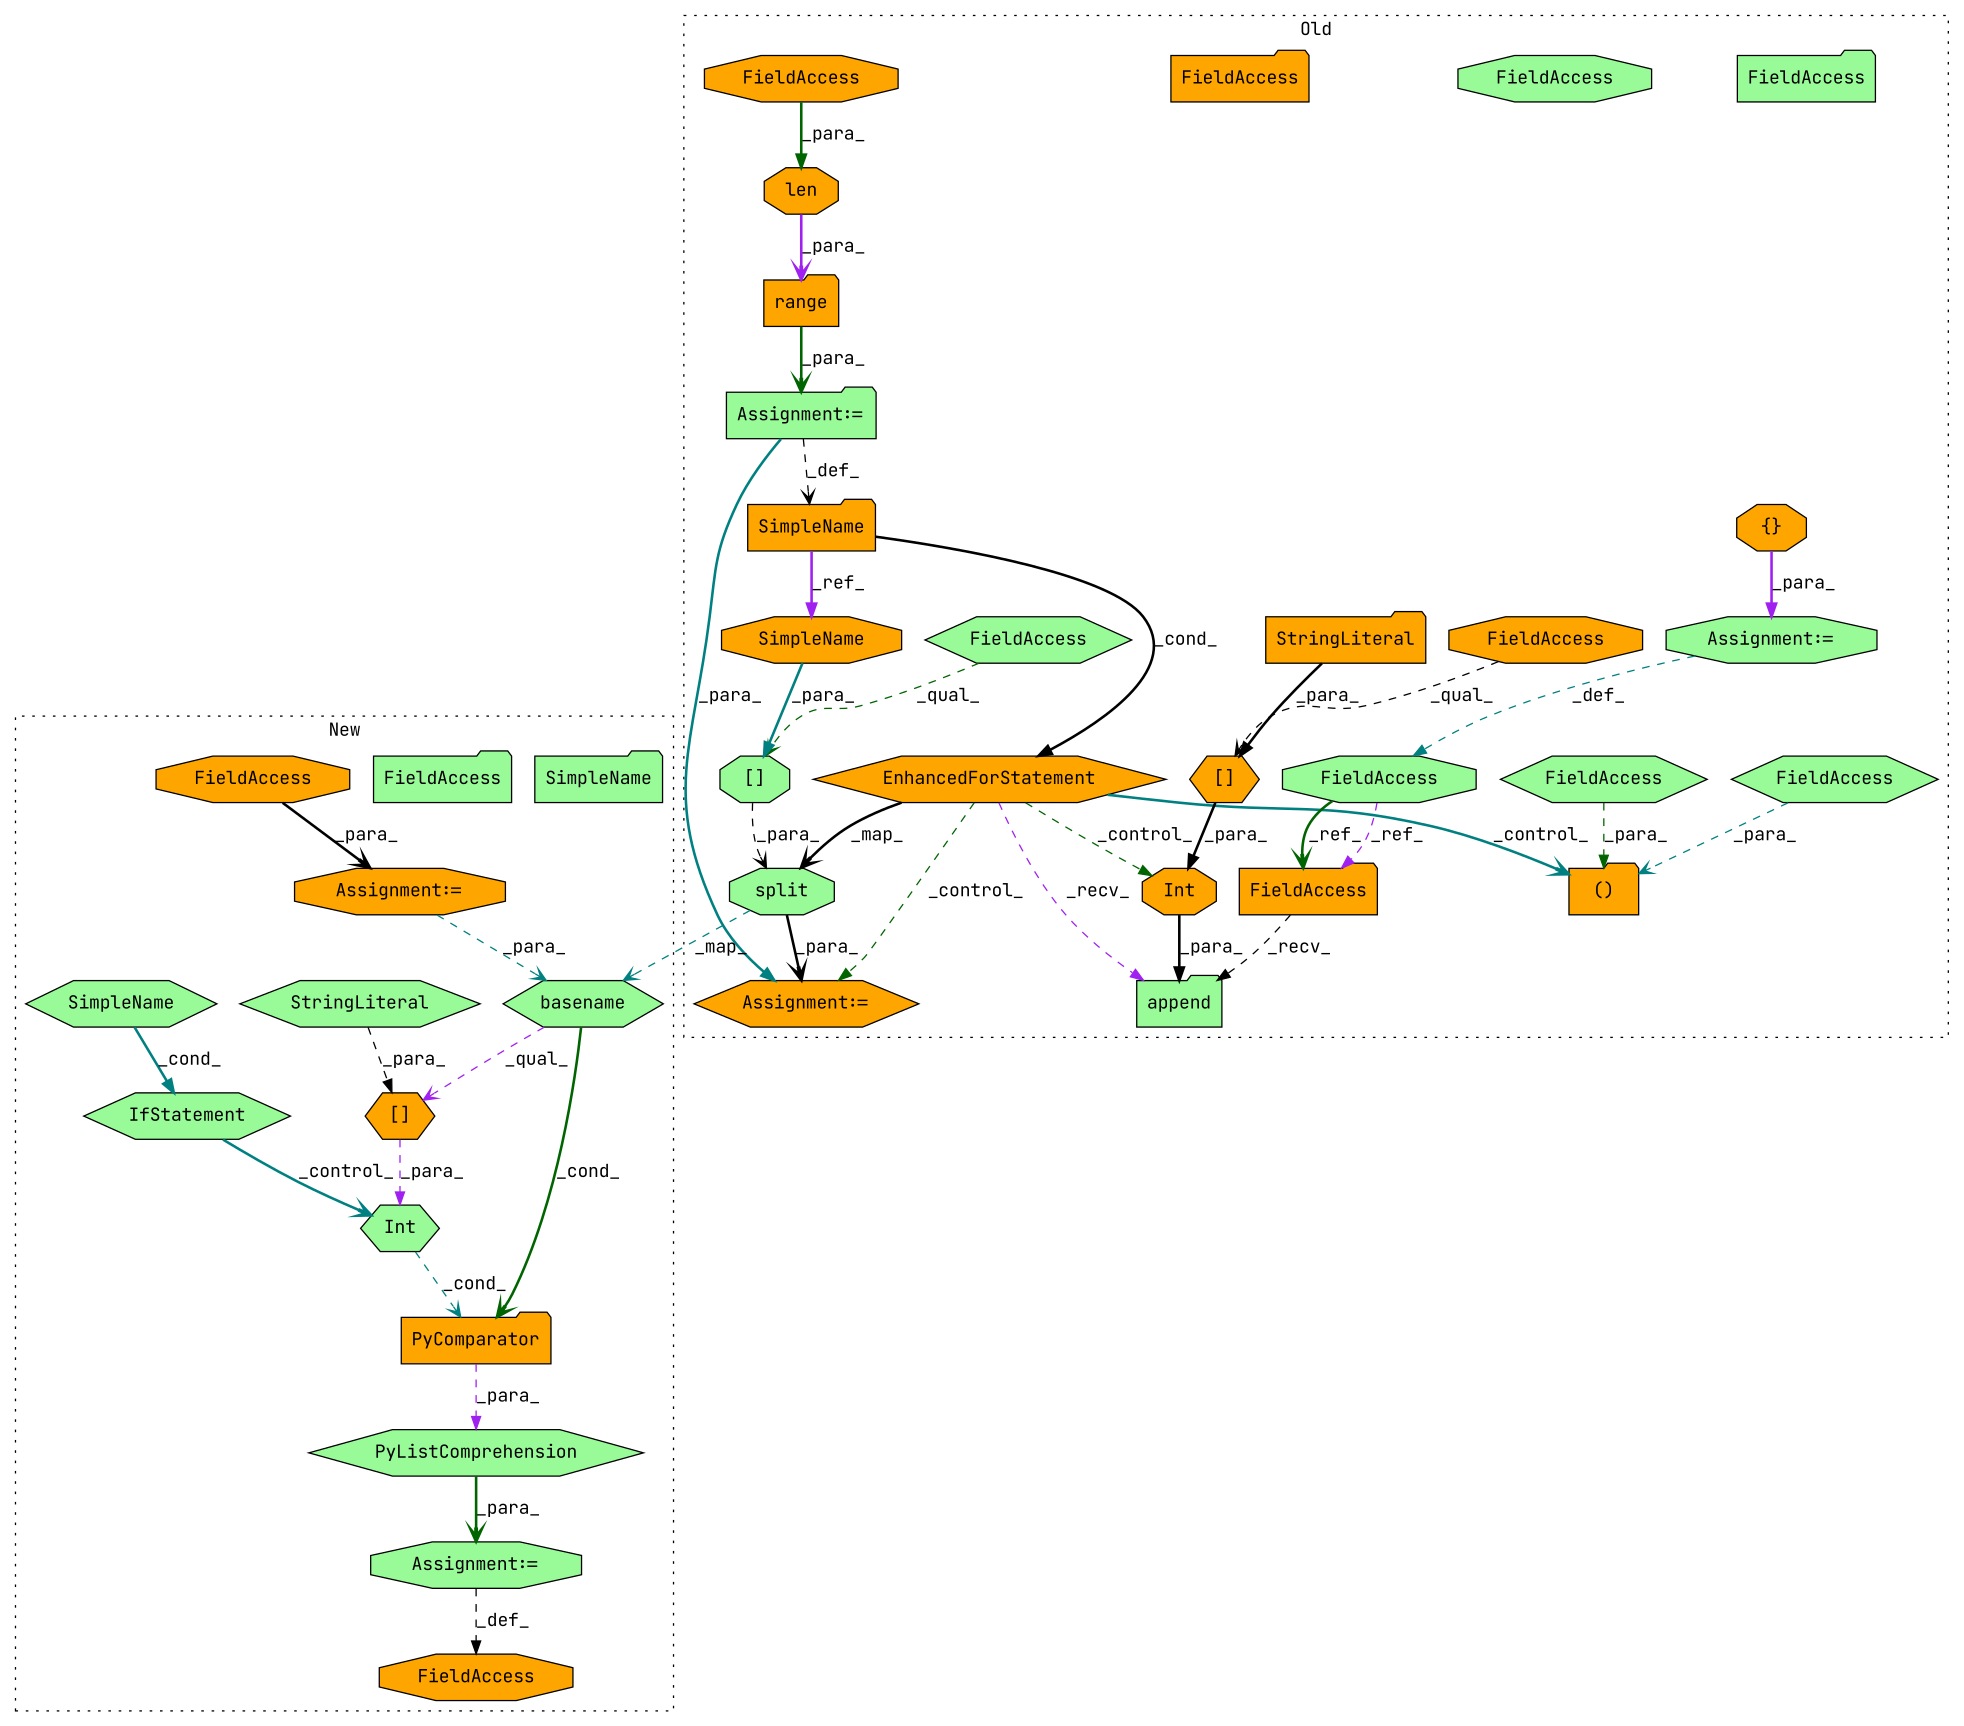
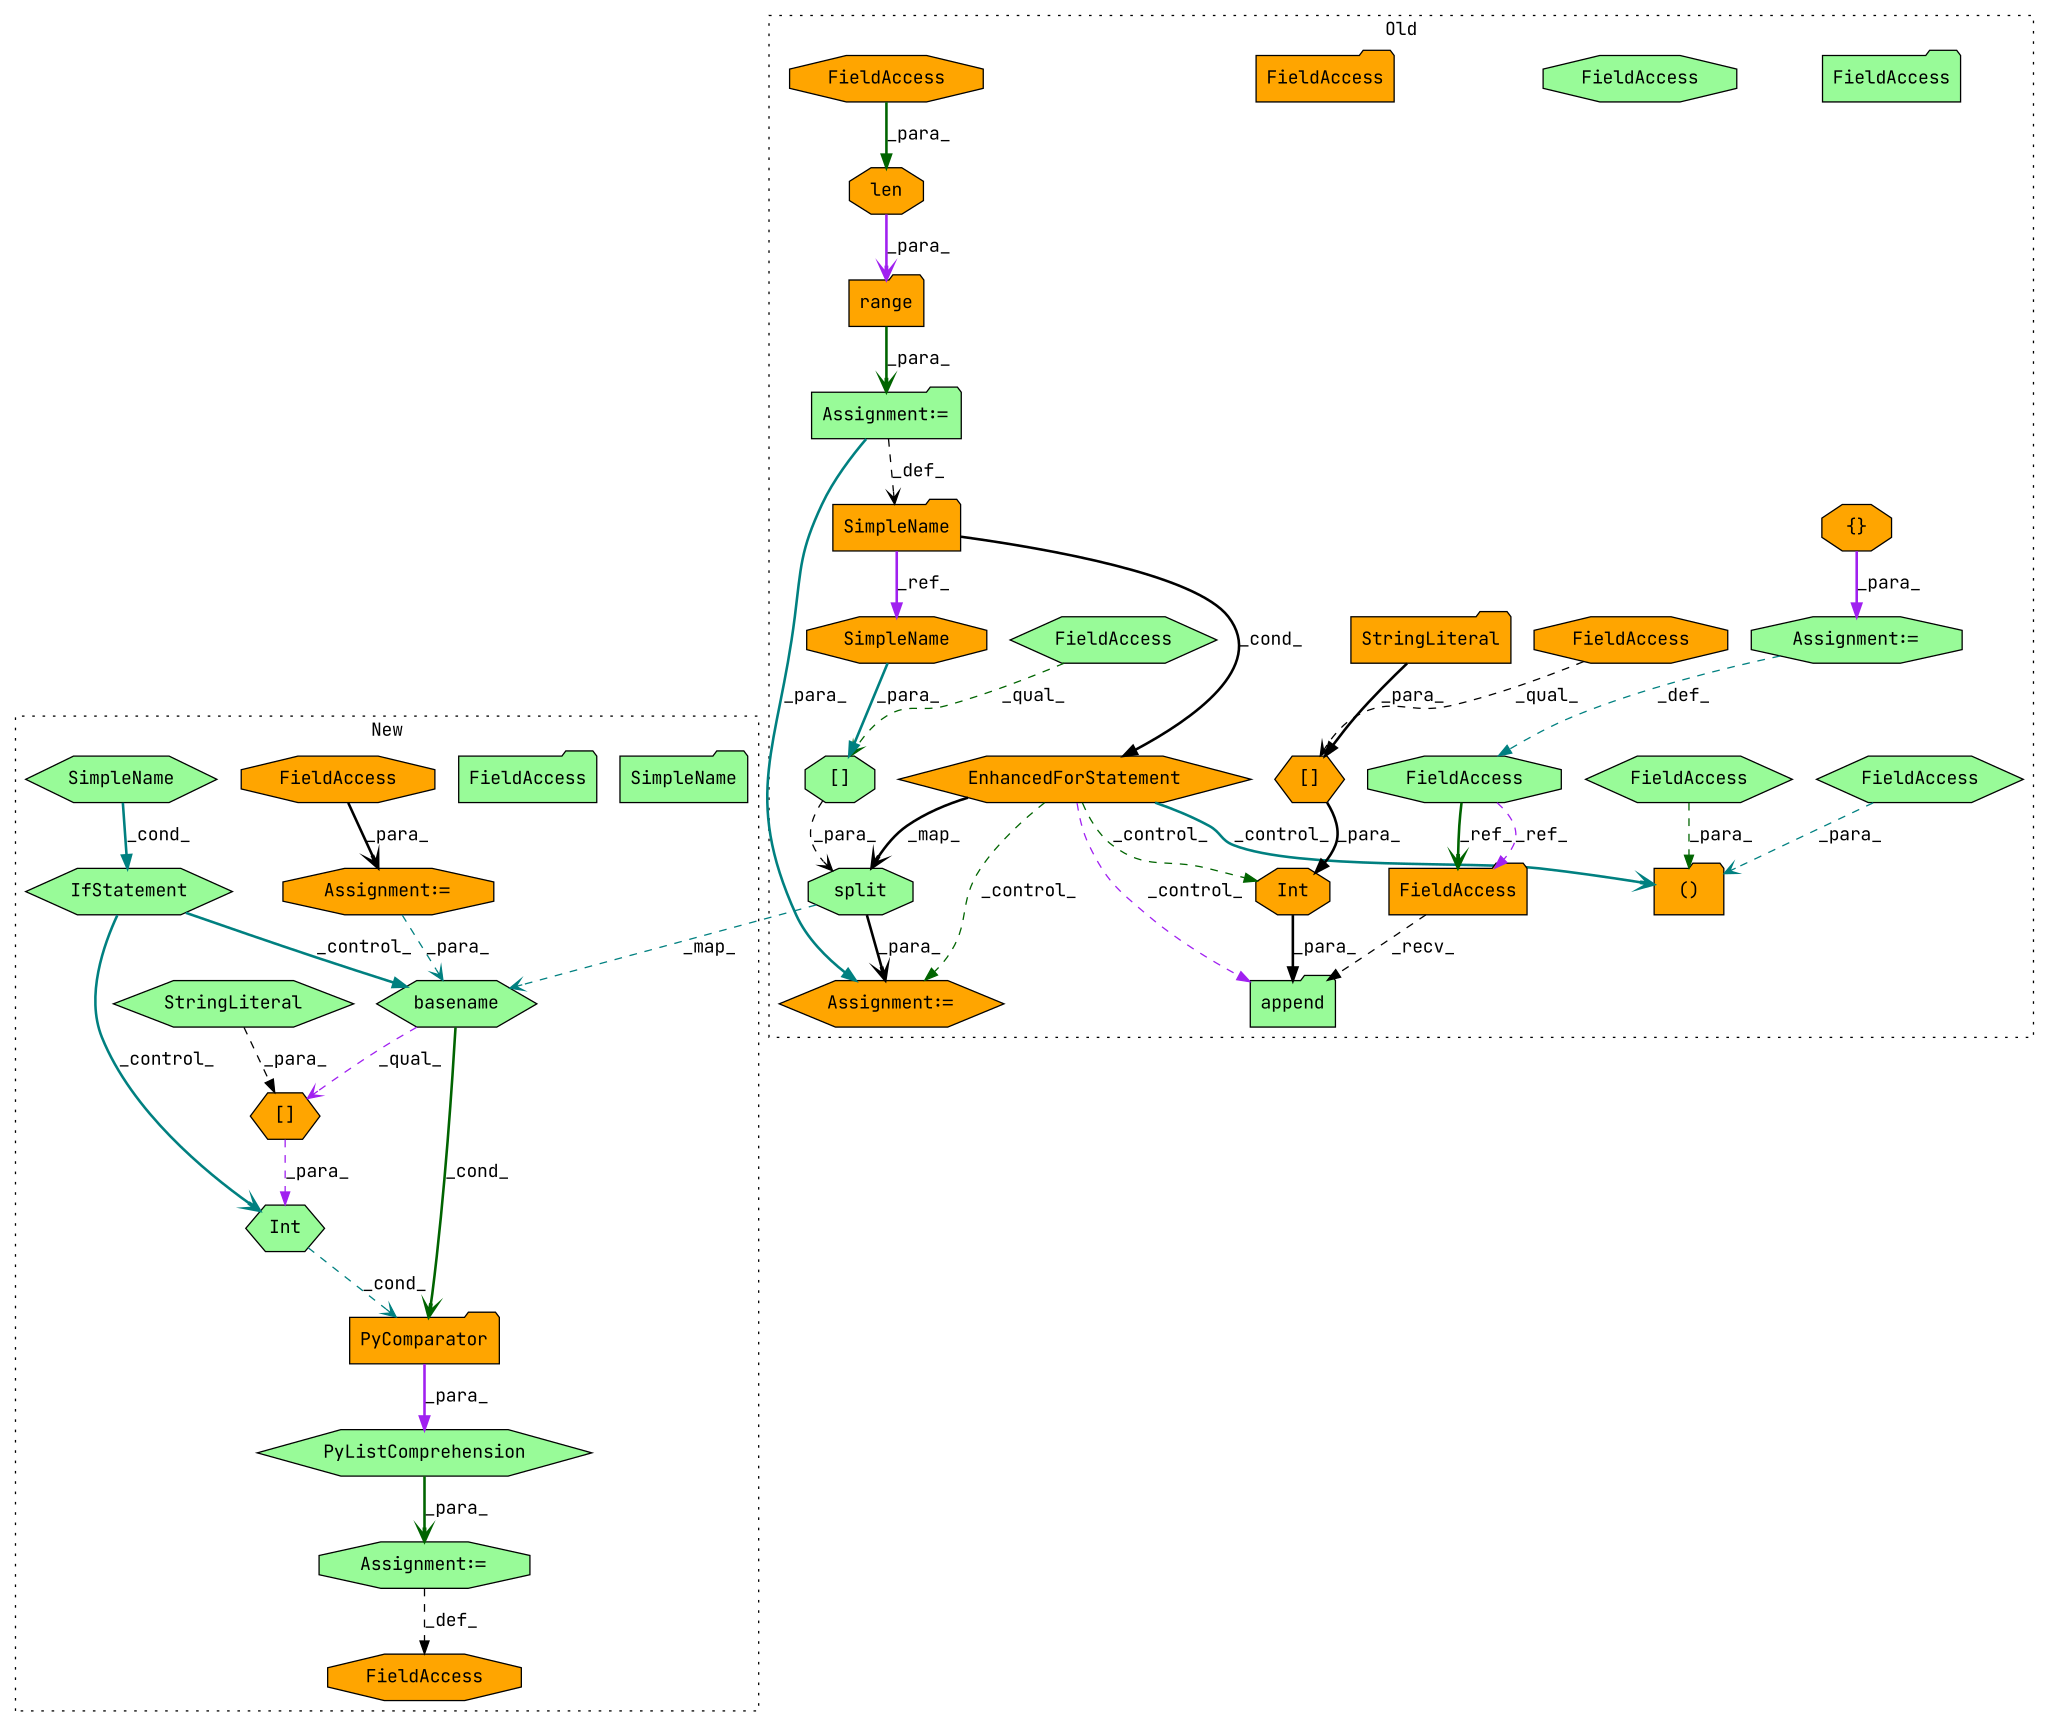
edge "EnhancedForStatement" -> "append": label "_recv_" -> "_control_"
edge "IfStatement" -> "basename": added, label "_control_"
edge "PyComparator" -> "PyListComprehension": style dashed -> bold
